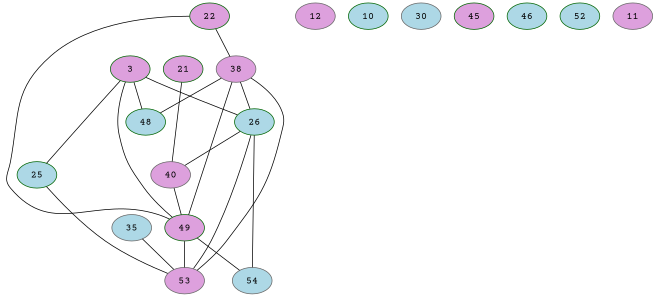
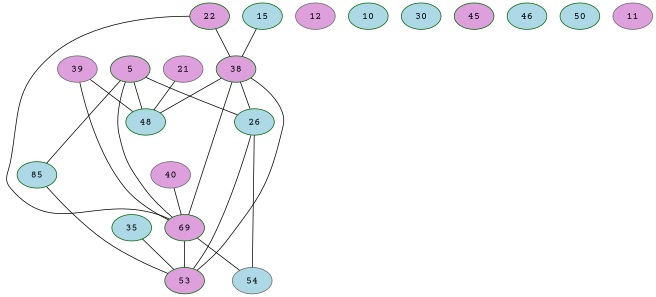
node "15": added
node "30": color gray40 -> darkgreen
node "52": label "52" -> "50"
node "39": added
node "3": label "3" -> "5"
node "21": color darkgreen -> gray40
node "38": color gray40 -> darkgreen
edge "21" -- "40": now "21" -- "48"
edge "26" -- "40": removed
node "25": label "25" -> "85"
node "35": color gray40 -> darkgreen
node "49": label "49" -> "69"
node "53": color gray40 -> darkgreen
